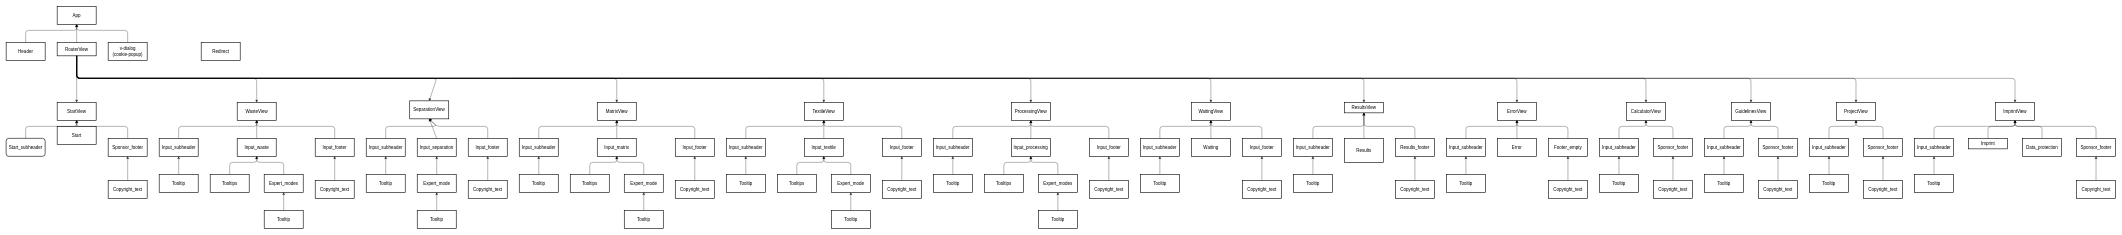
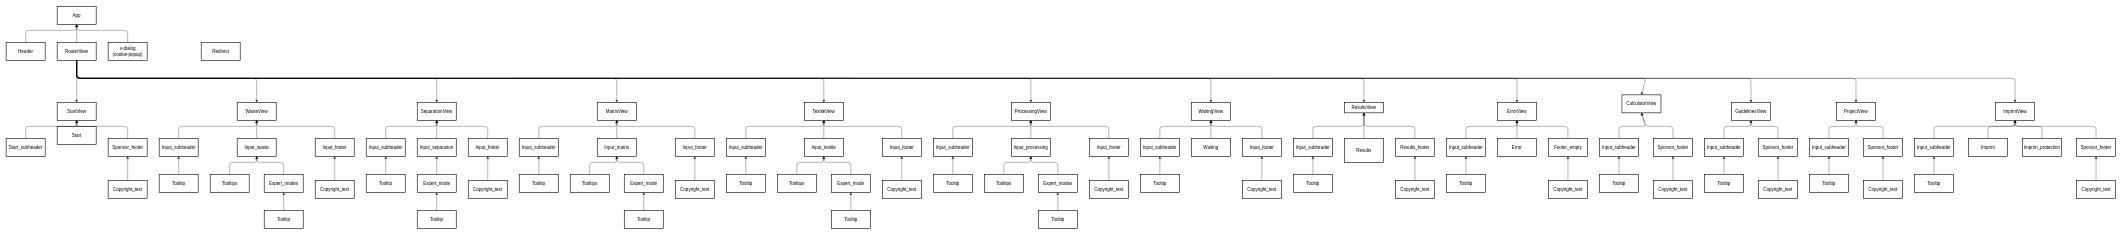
node "RouterView": size 39x14 -> 39x18
node "SeparationView": moved (429, 110) -> (437, 111)
node "CalculatorView": moved (1646, 111) -> (1641, 104)
node "Imprint": size 39x11 -> 39x18
node "Start_subheader": shape rounded rectangle -> rectangle
node "Data_protection": label "Data_protection" -> "Imprint_protection"
